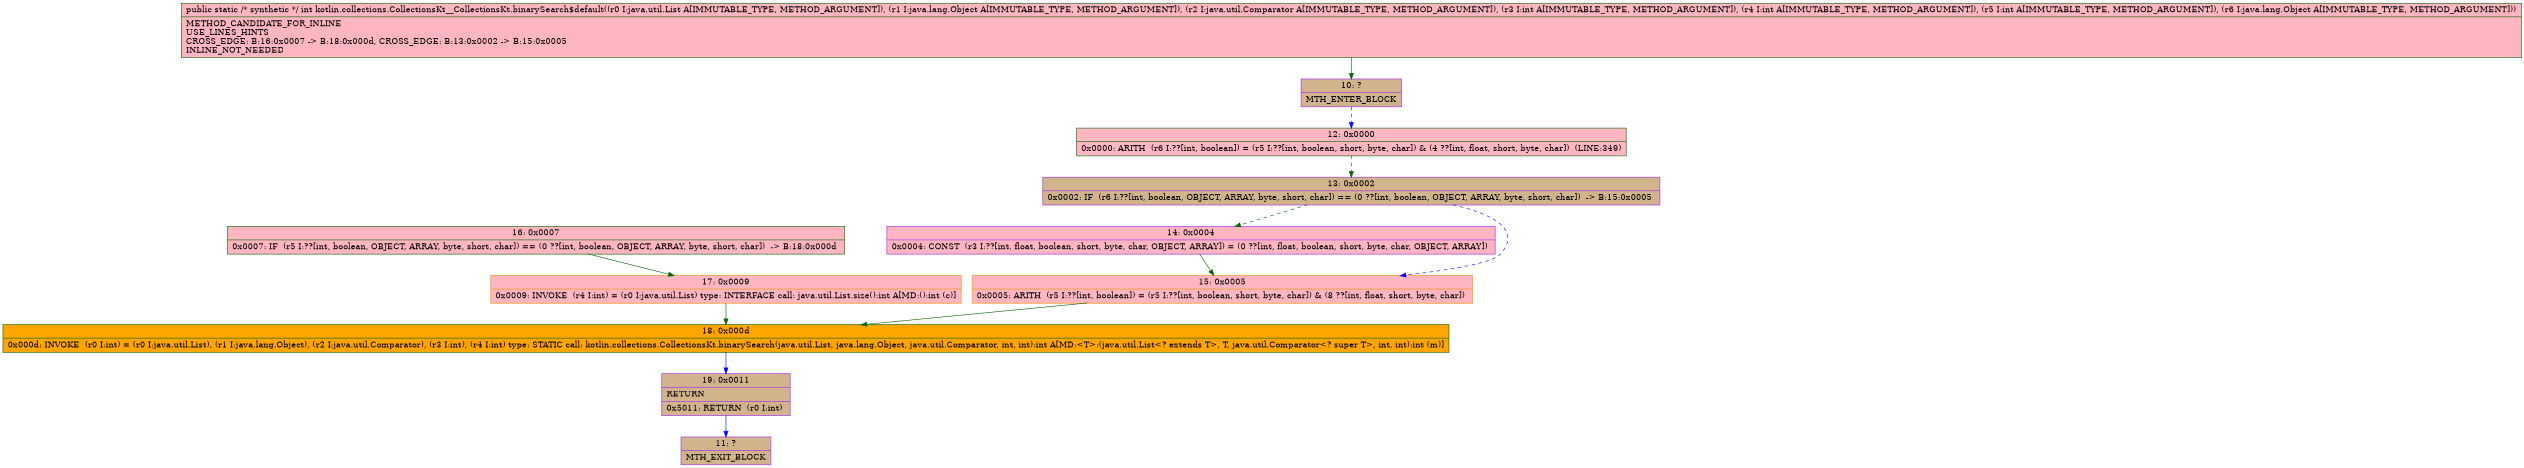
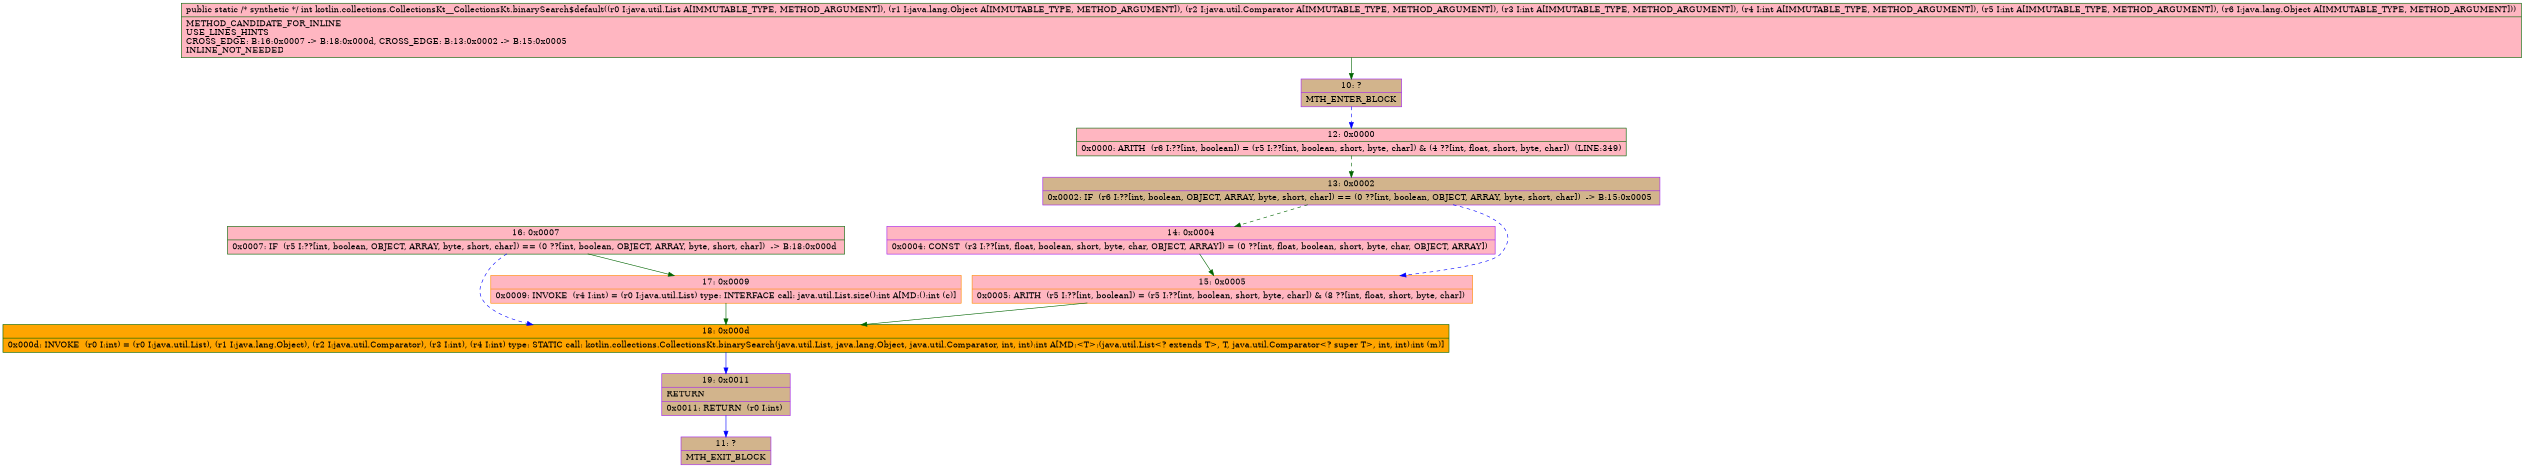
edge "16: 0x0007" -> "18: 0x000d": added
node "19: 0x0011": text "0x5011: RETURN  (r0 I:int)" -> "0x0011: RETURN  (r0 I:int)"
